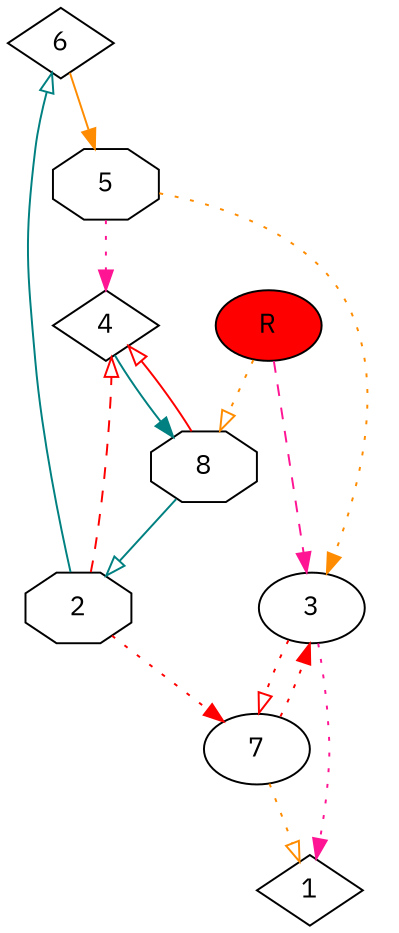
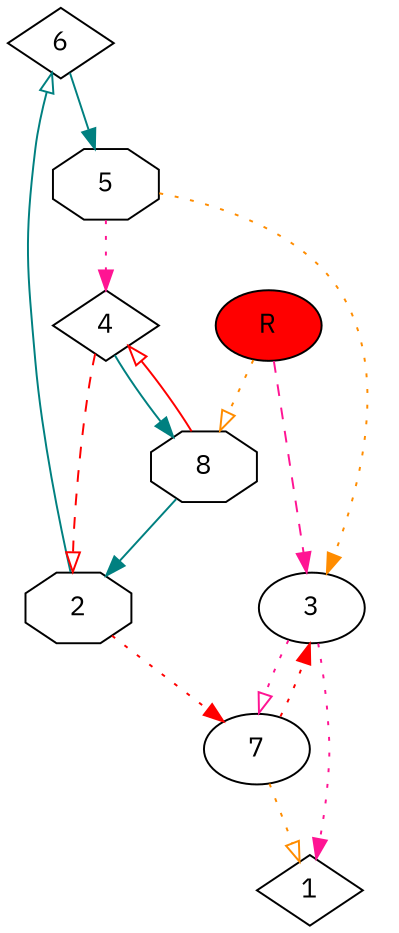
edge "6" -> "5": color darkorange -> teal
edge "2" -> "4": reversed
edge "8" -> "2": arrowhead onormal -> normal
edge "3" -> "7": color red -> deeppink
